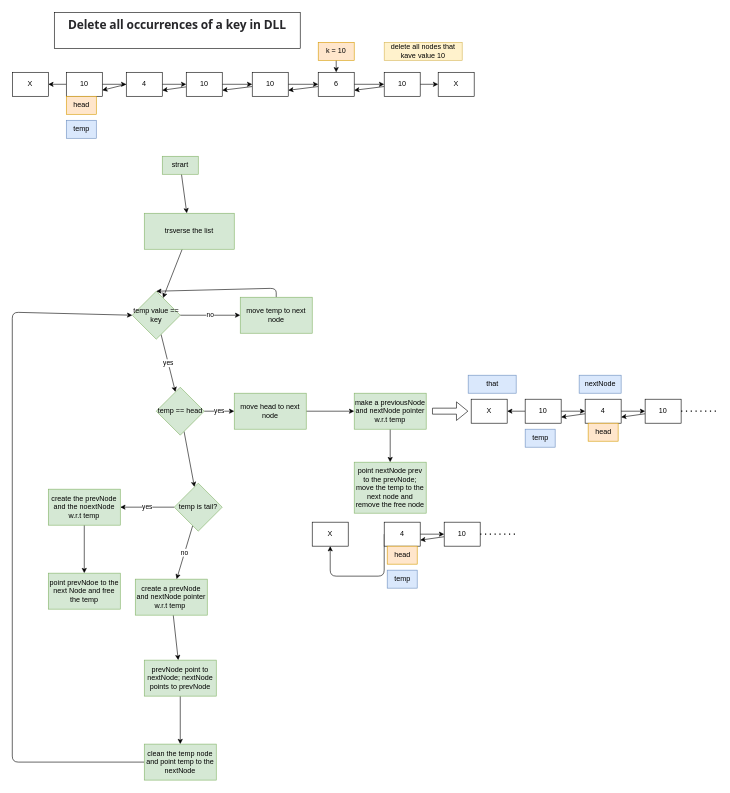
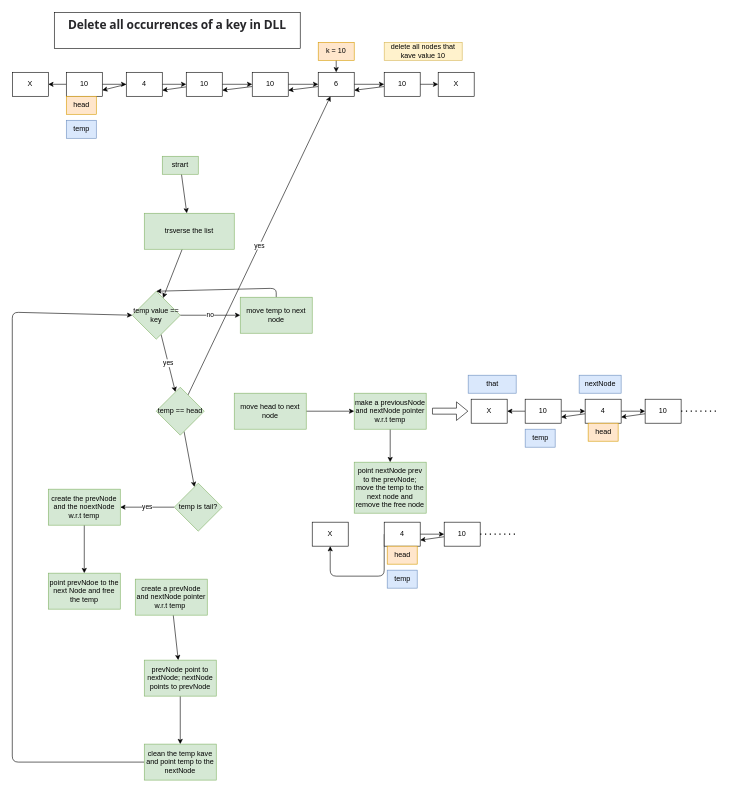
edge "temp == head" -> "move head to next node": now "temp == head" -> "6"
edge "temp is tail?" -> "create a prevNode and nextNode pointer w.r.t temp": removed, label "no"
node "clean the temp node and point temp to the nextNode": label "clean the temp node and point temp to the nextNode" -> "clean the temp kave and point temp to the nextNode"
